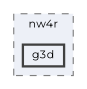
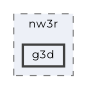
cluster "nw4r": label "nw4r" -> "nw3r"
